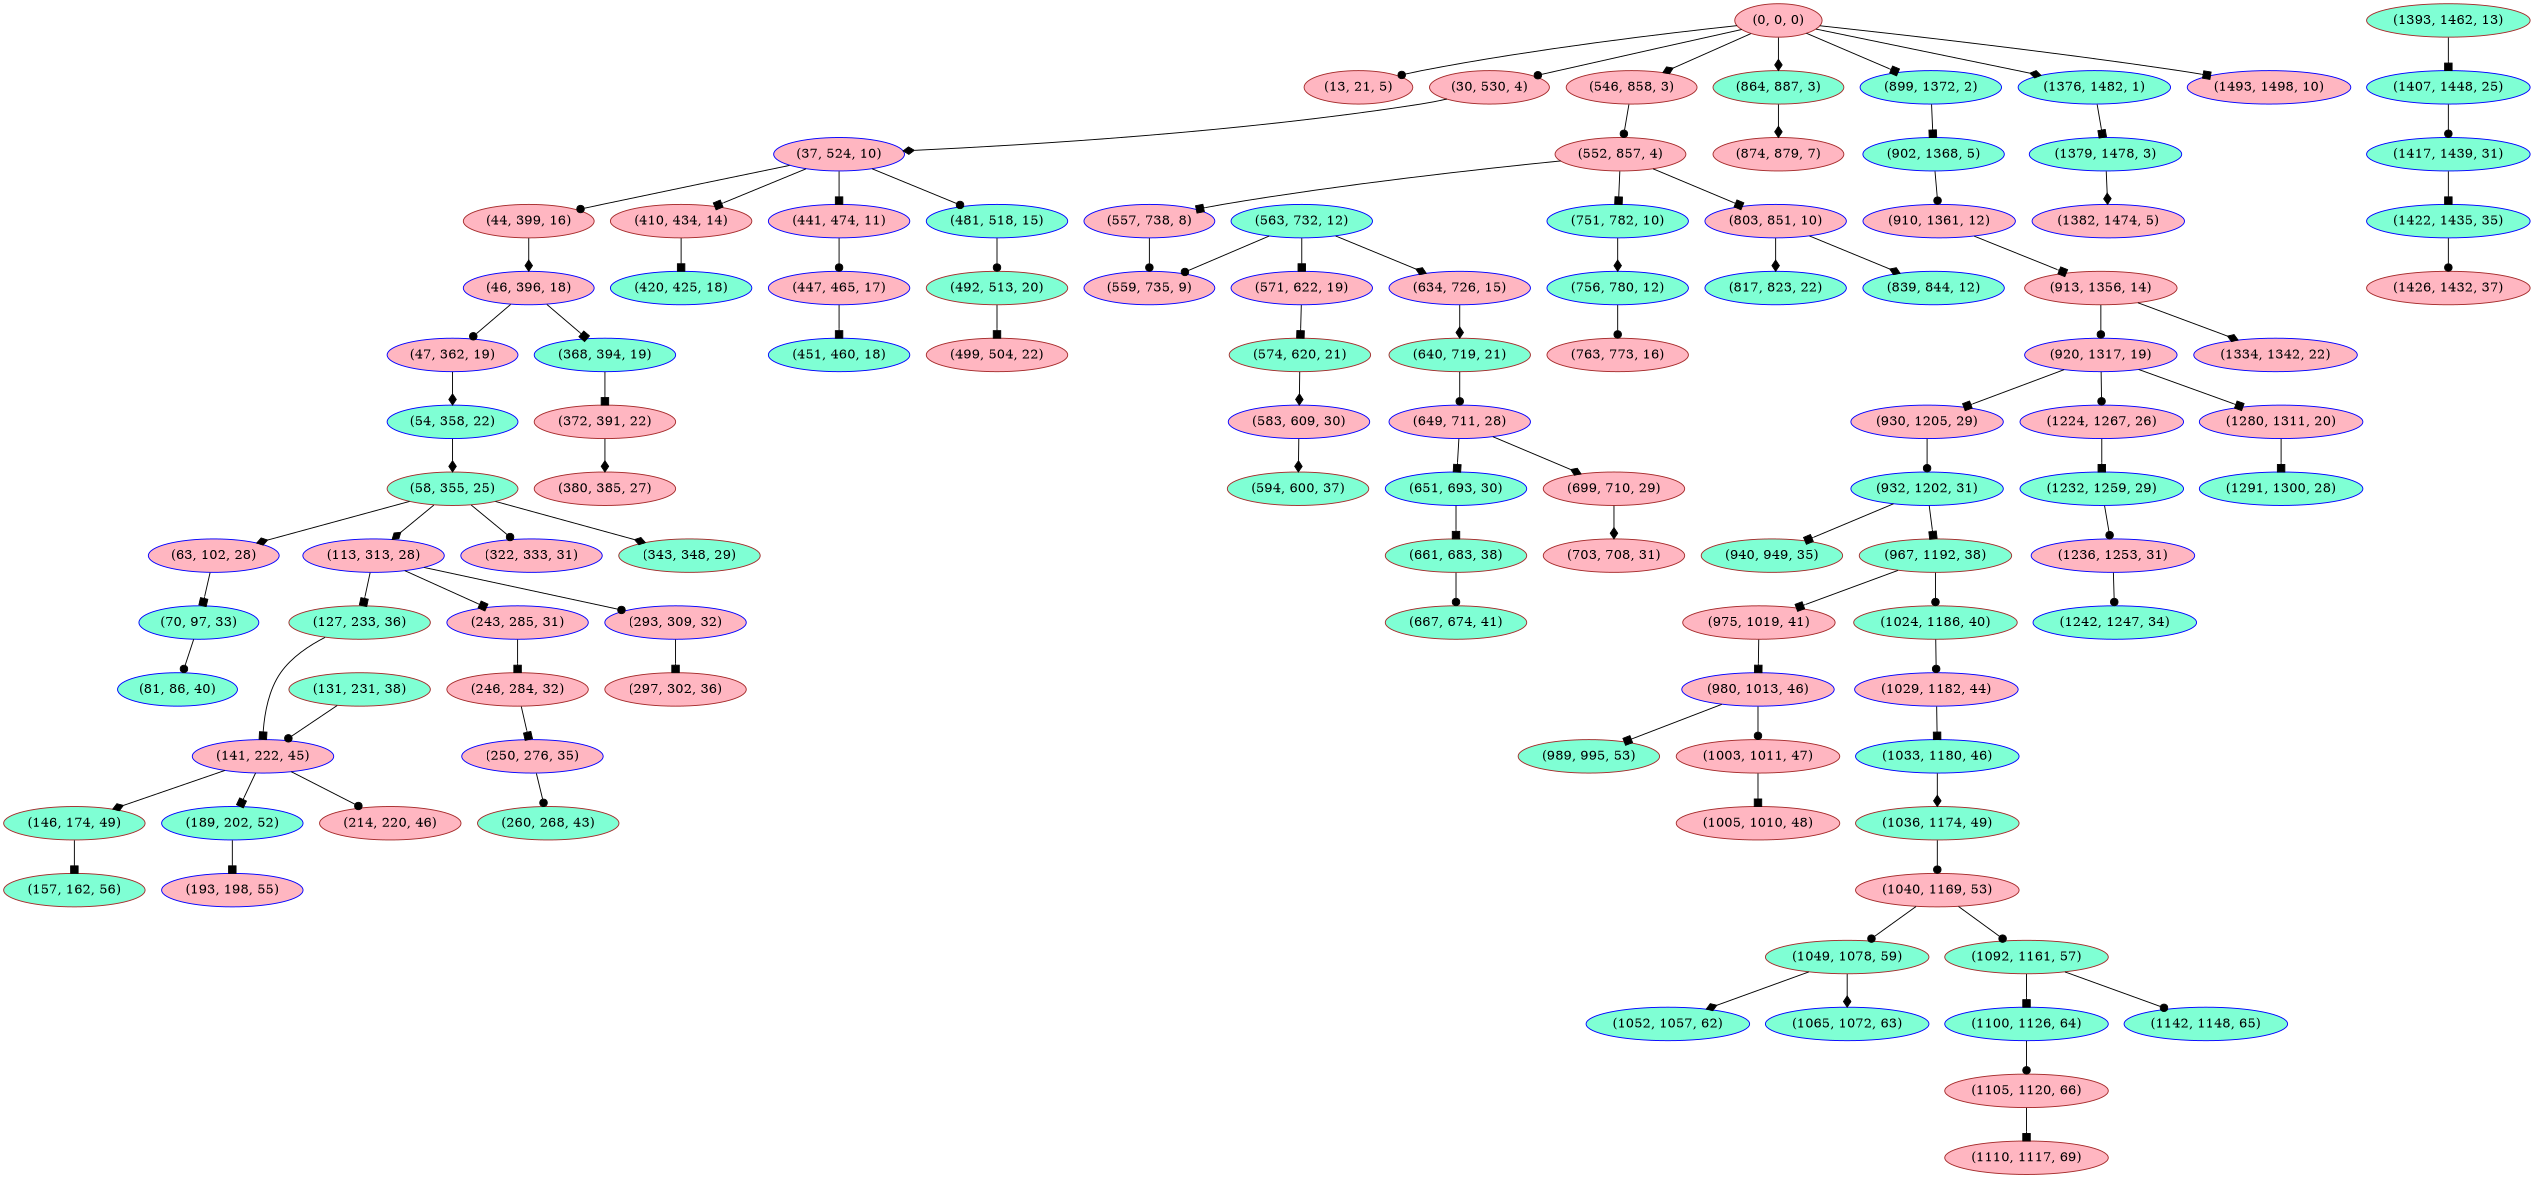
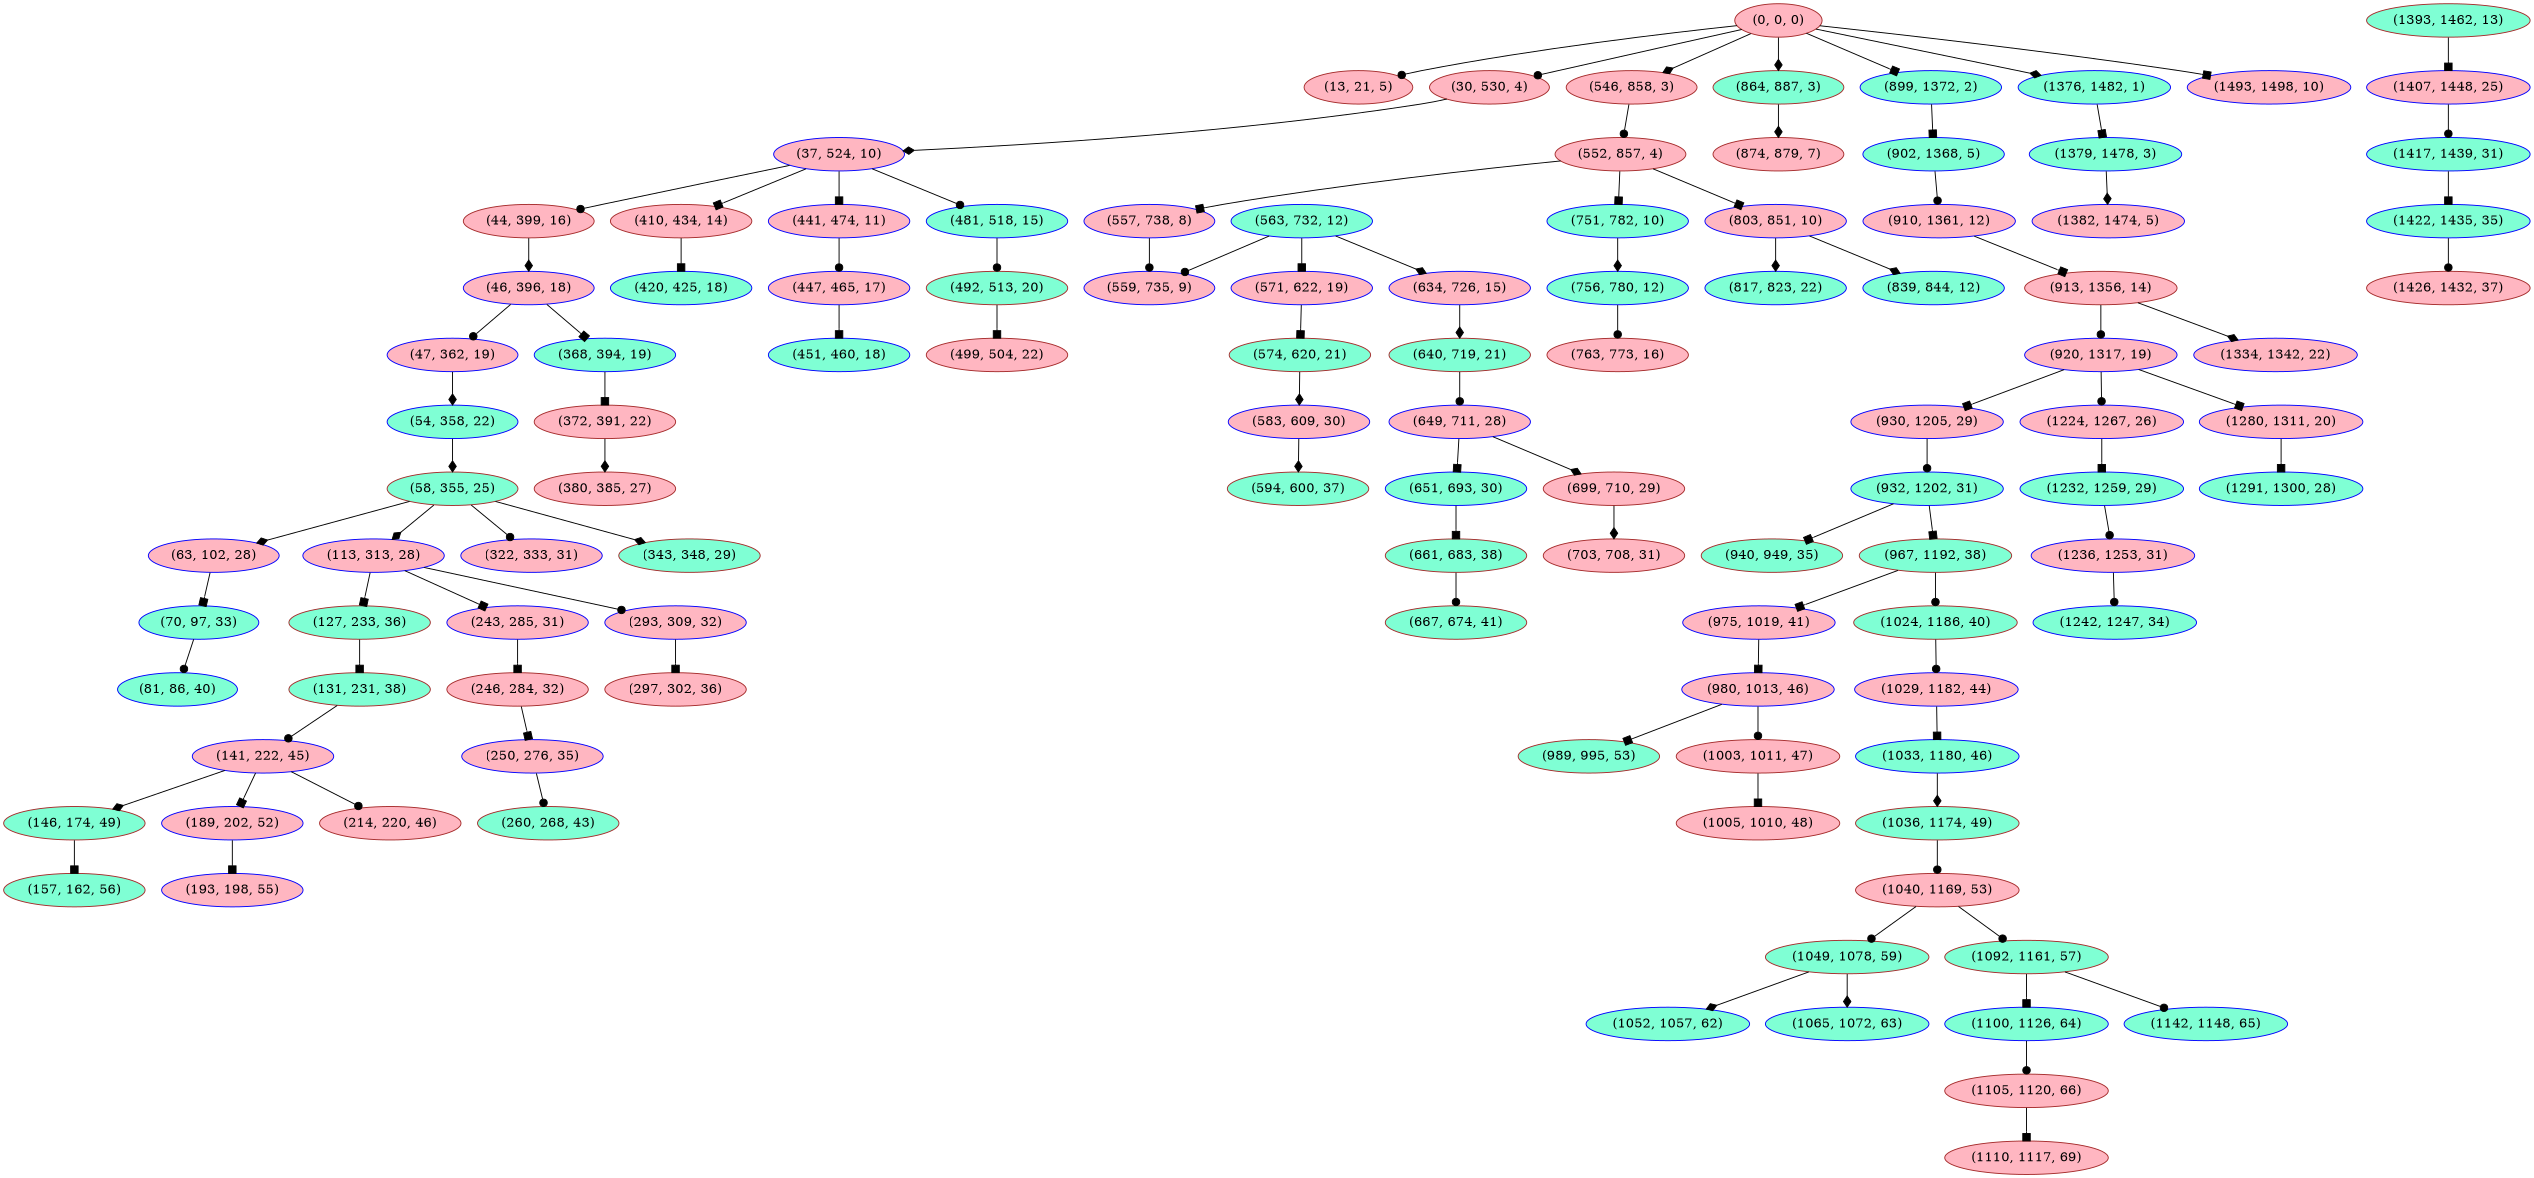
node "(1407, 1448, 25)": fillcolor aquamarine -> lightpink
node "(975, 1019, 41)": color brown -> blue
edge "(127, 233, 36)" -> "(141, 222, 45)": now "(127, 233, 36)" -> "(131, 231, 38)"
node "(189, 202, 52)": fillcolor aquamarine -> lightpink
